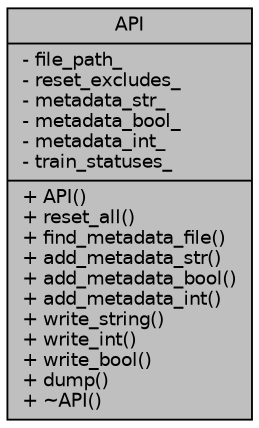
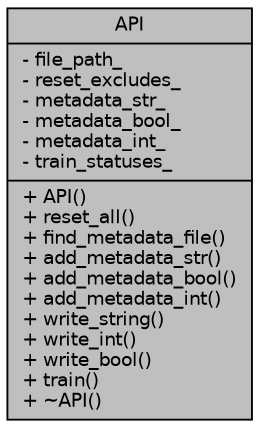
node "API": text "+ dump()" -> "+ train()"
